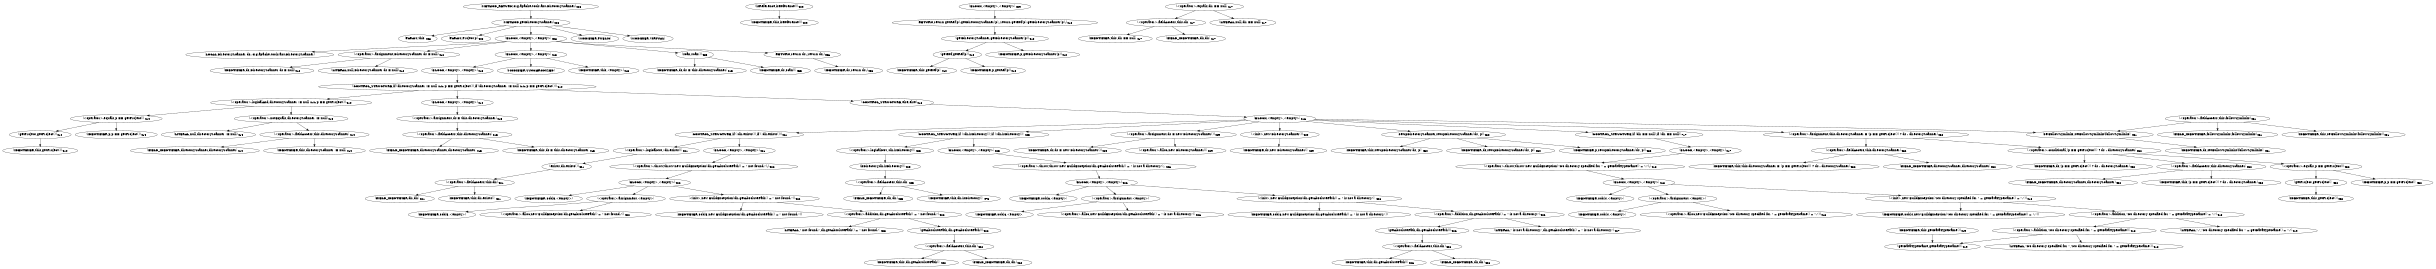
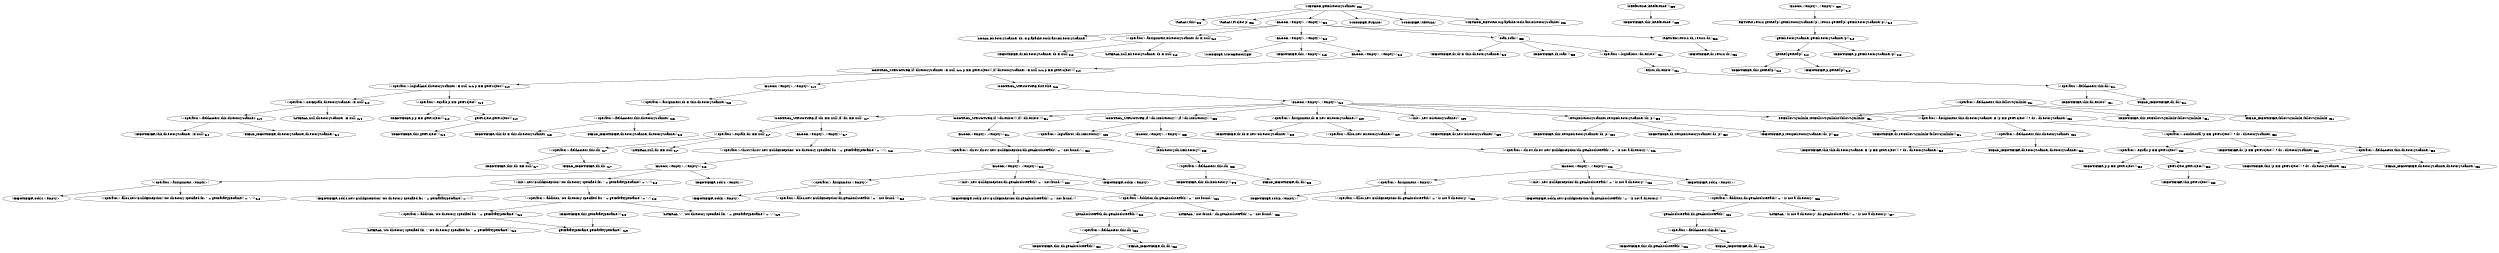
edge "(METHOD_RETURN,org.apache.tools.ant.DirectoryScanner)" -> "(METHOD,getDirectoryScanner)": reversed
edge "(CONTROL_STRUCTURE,if (dir == null),if (dir == null))" -> "(<operator>.equals,dir == null)": added
node "(CONTROL_STRUCTURE,if (dir == null),if (dir == null))": text "717" -> "417"
edge "(CONTROL_STRUCTURE,if (!dir.exists()),if (!dir.exists()))" -> "(<operator>.logicalNot,!dir.exists())": now "(scan,scan())" -> "(<operator>.logicalNot,!dir.exists())"
